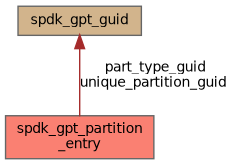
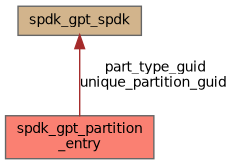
node "spdk_gpt_guid": label "spdk_gpt_guid" -> "spdk_gpt_spdk"
